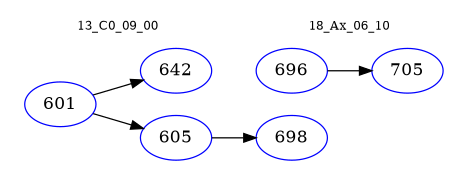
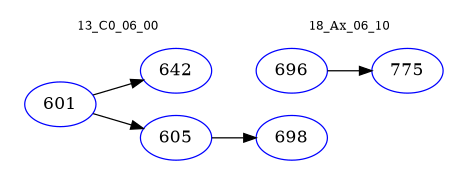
cluster "13_C0_09_00": label "13_C0_09_00" -> "13_C0_06_00"
node "705": label "705" -> "775"
